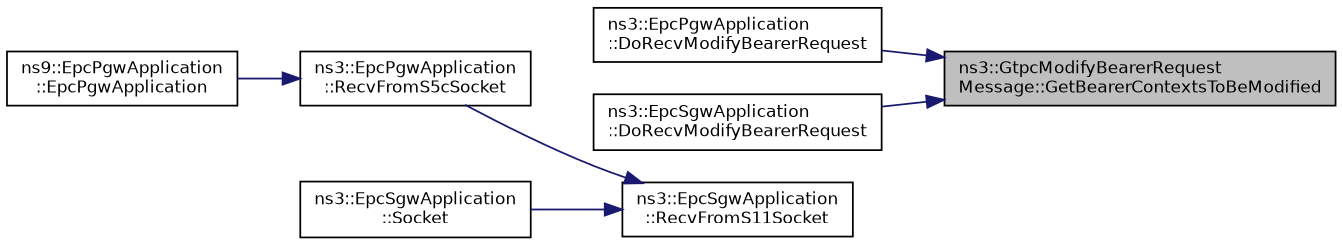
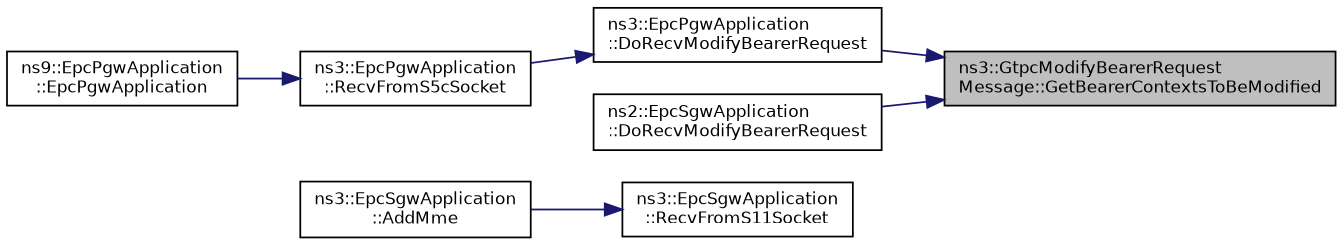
node "ns3::EpcSgwApplication ::DoRecvModifyBearerRequest": label "ns3::EpcSgwApplication ::DoRecvModifyBearerRequest" -> "ns2::EpcSgwApplication ::DoRecvModifyBearerRequest"
edge "ns3::EpcPgwApplication ::RecvFromS5cSocket" -> "ns3::EpcSgwApplication ::RecvFromS11Socket": now "ns3::EpcPgwApplication ::RecvFromS5cSocket" -> "ns3::EpcPgwApplication ::DoRecvModifyBearerRequest"
node "ns3::EpcSgwApplication ::Socket": label "ns3::EpcSgwApplication ::Socket" -> "ns3::EpcSgwApplication ::AddMme"
